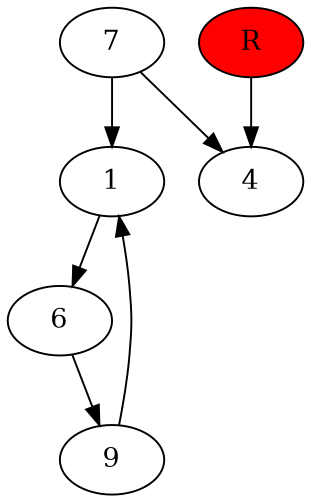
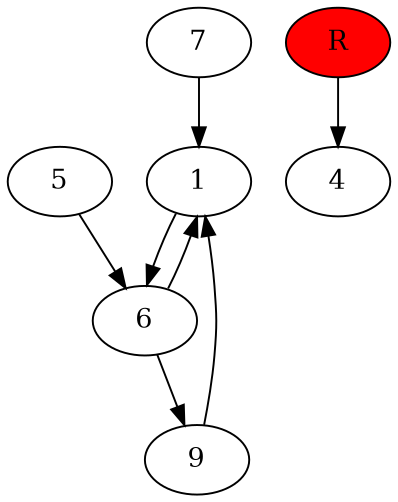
edge "7" -> "4": removed
node "5": added
edge "6" -> "1": added
